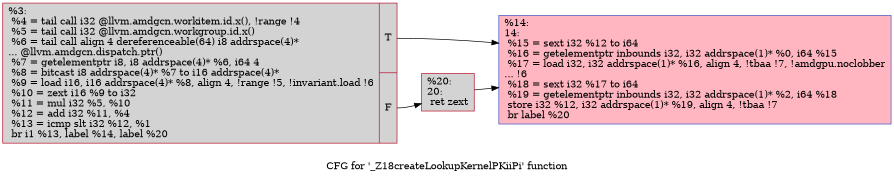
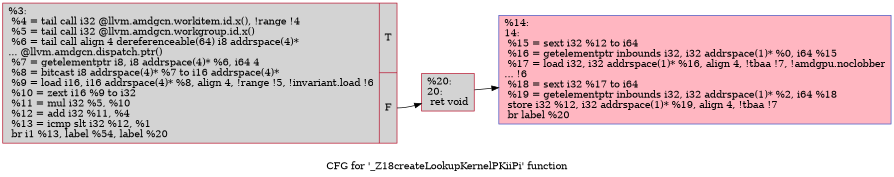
edge "%3:" -> "%14:": removed
node "%20:": text "ret zext" -> "ret void"
node "%3:": text "br i1 %13, label %14, label %20" -> "br i1 %13, label %54, label %20"
